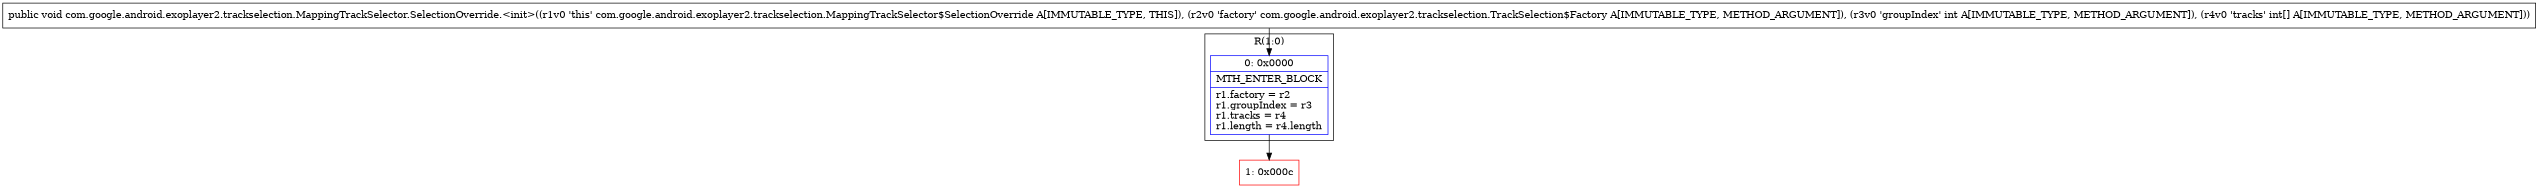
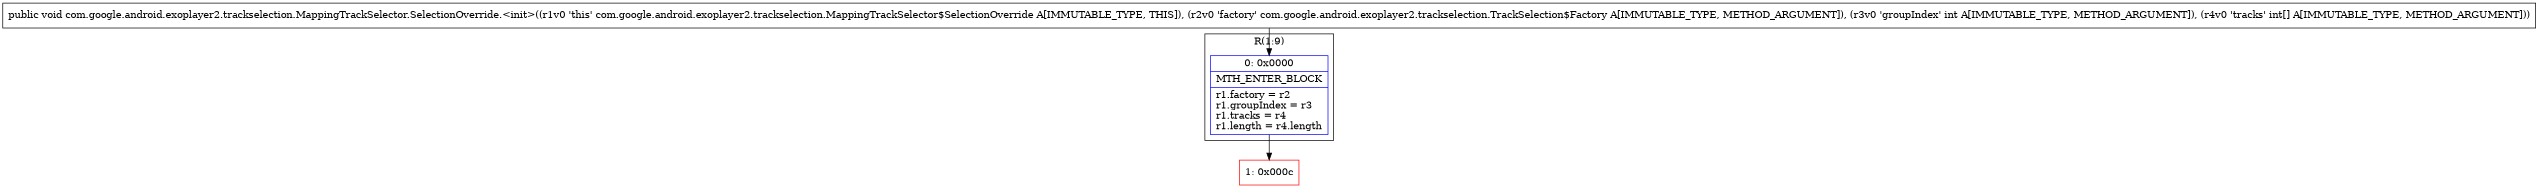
cluster "R(1:0)": label "R(1:0)" -> "R(1:9)"
